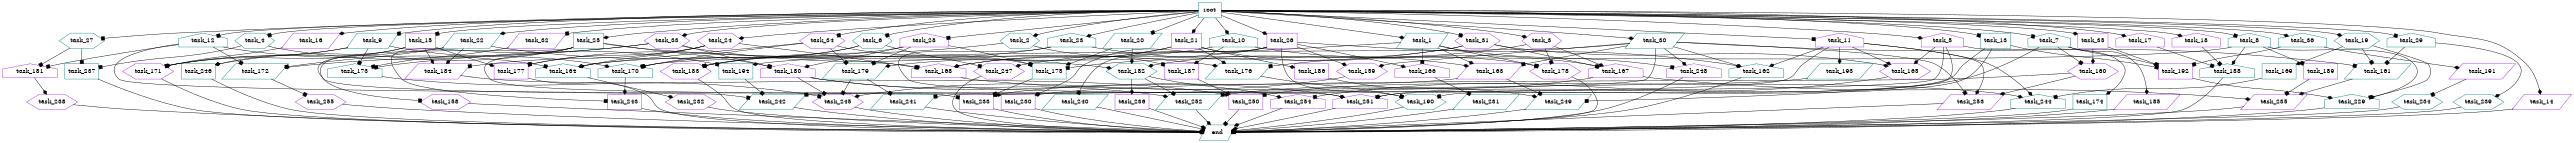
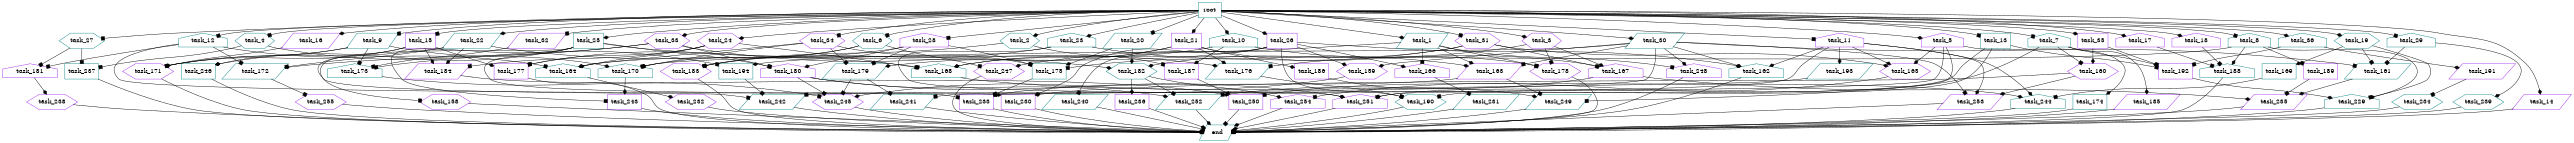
node "task_168": color purple -> teal
